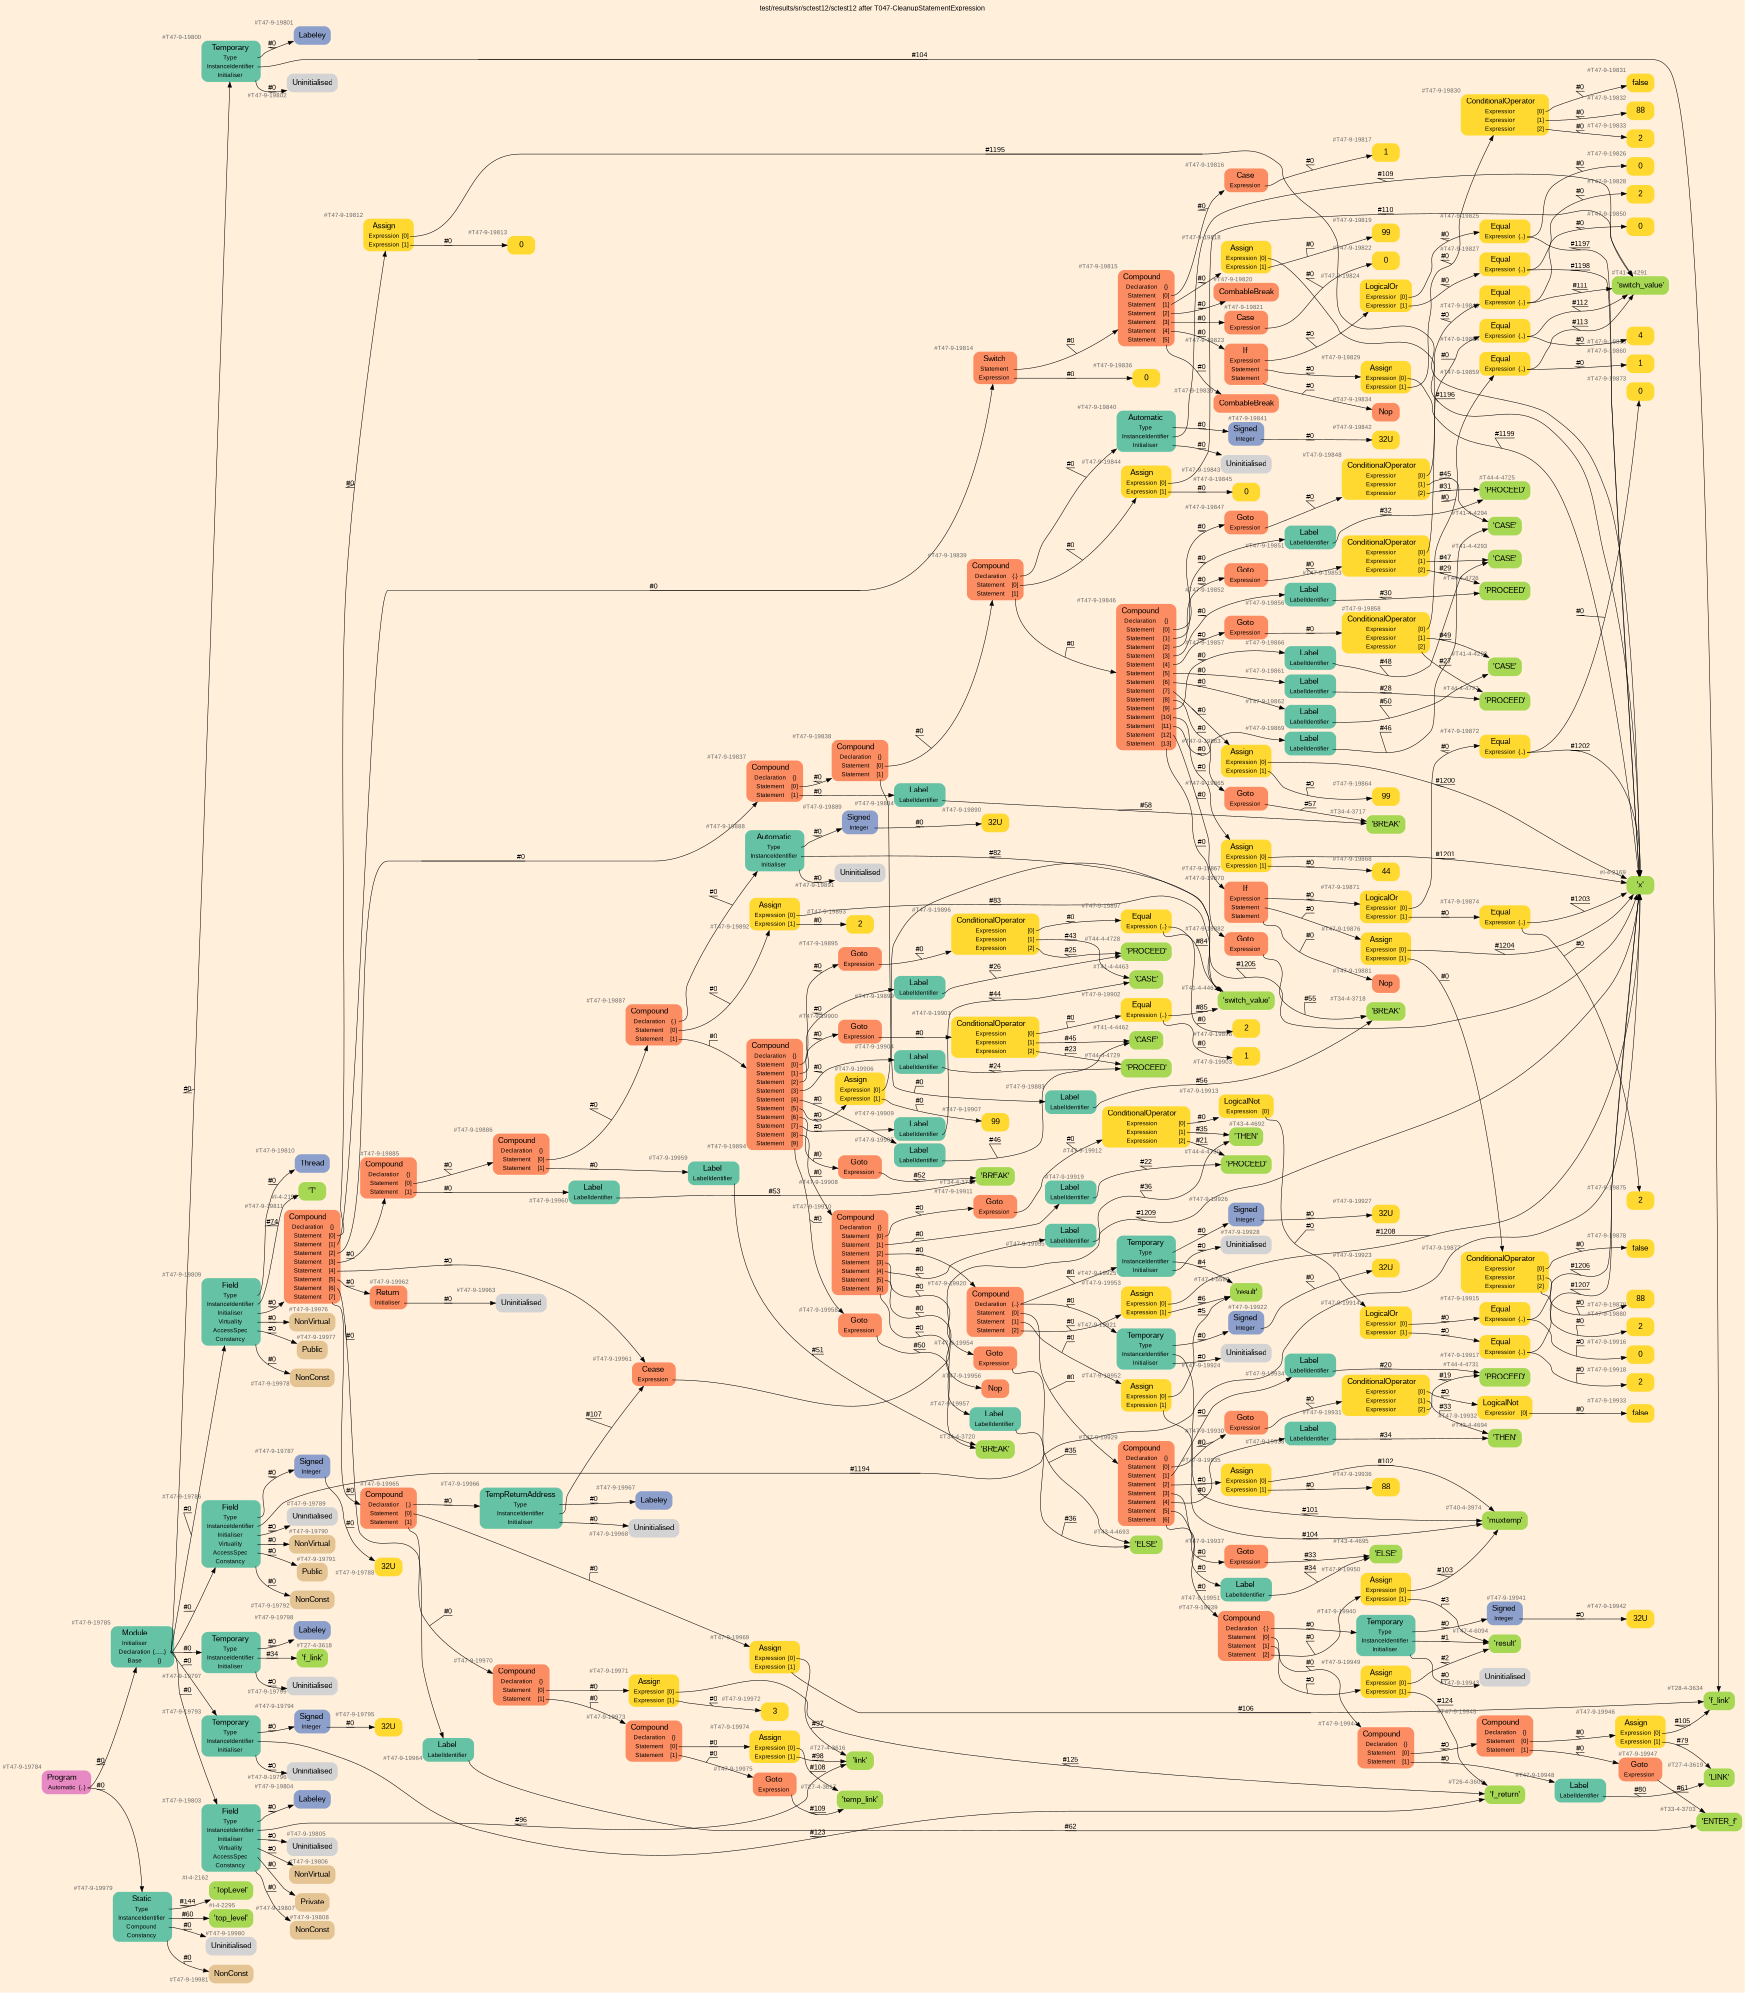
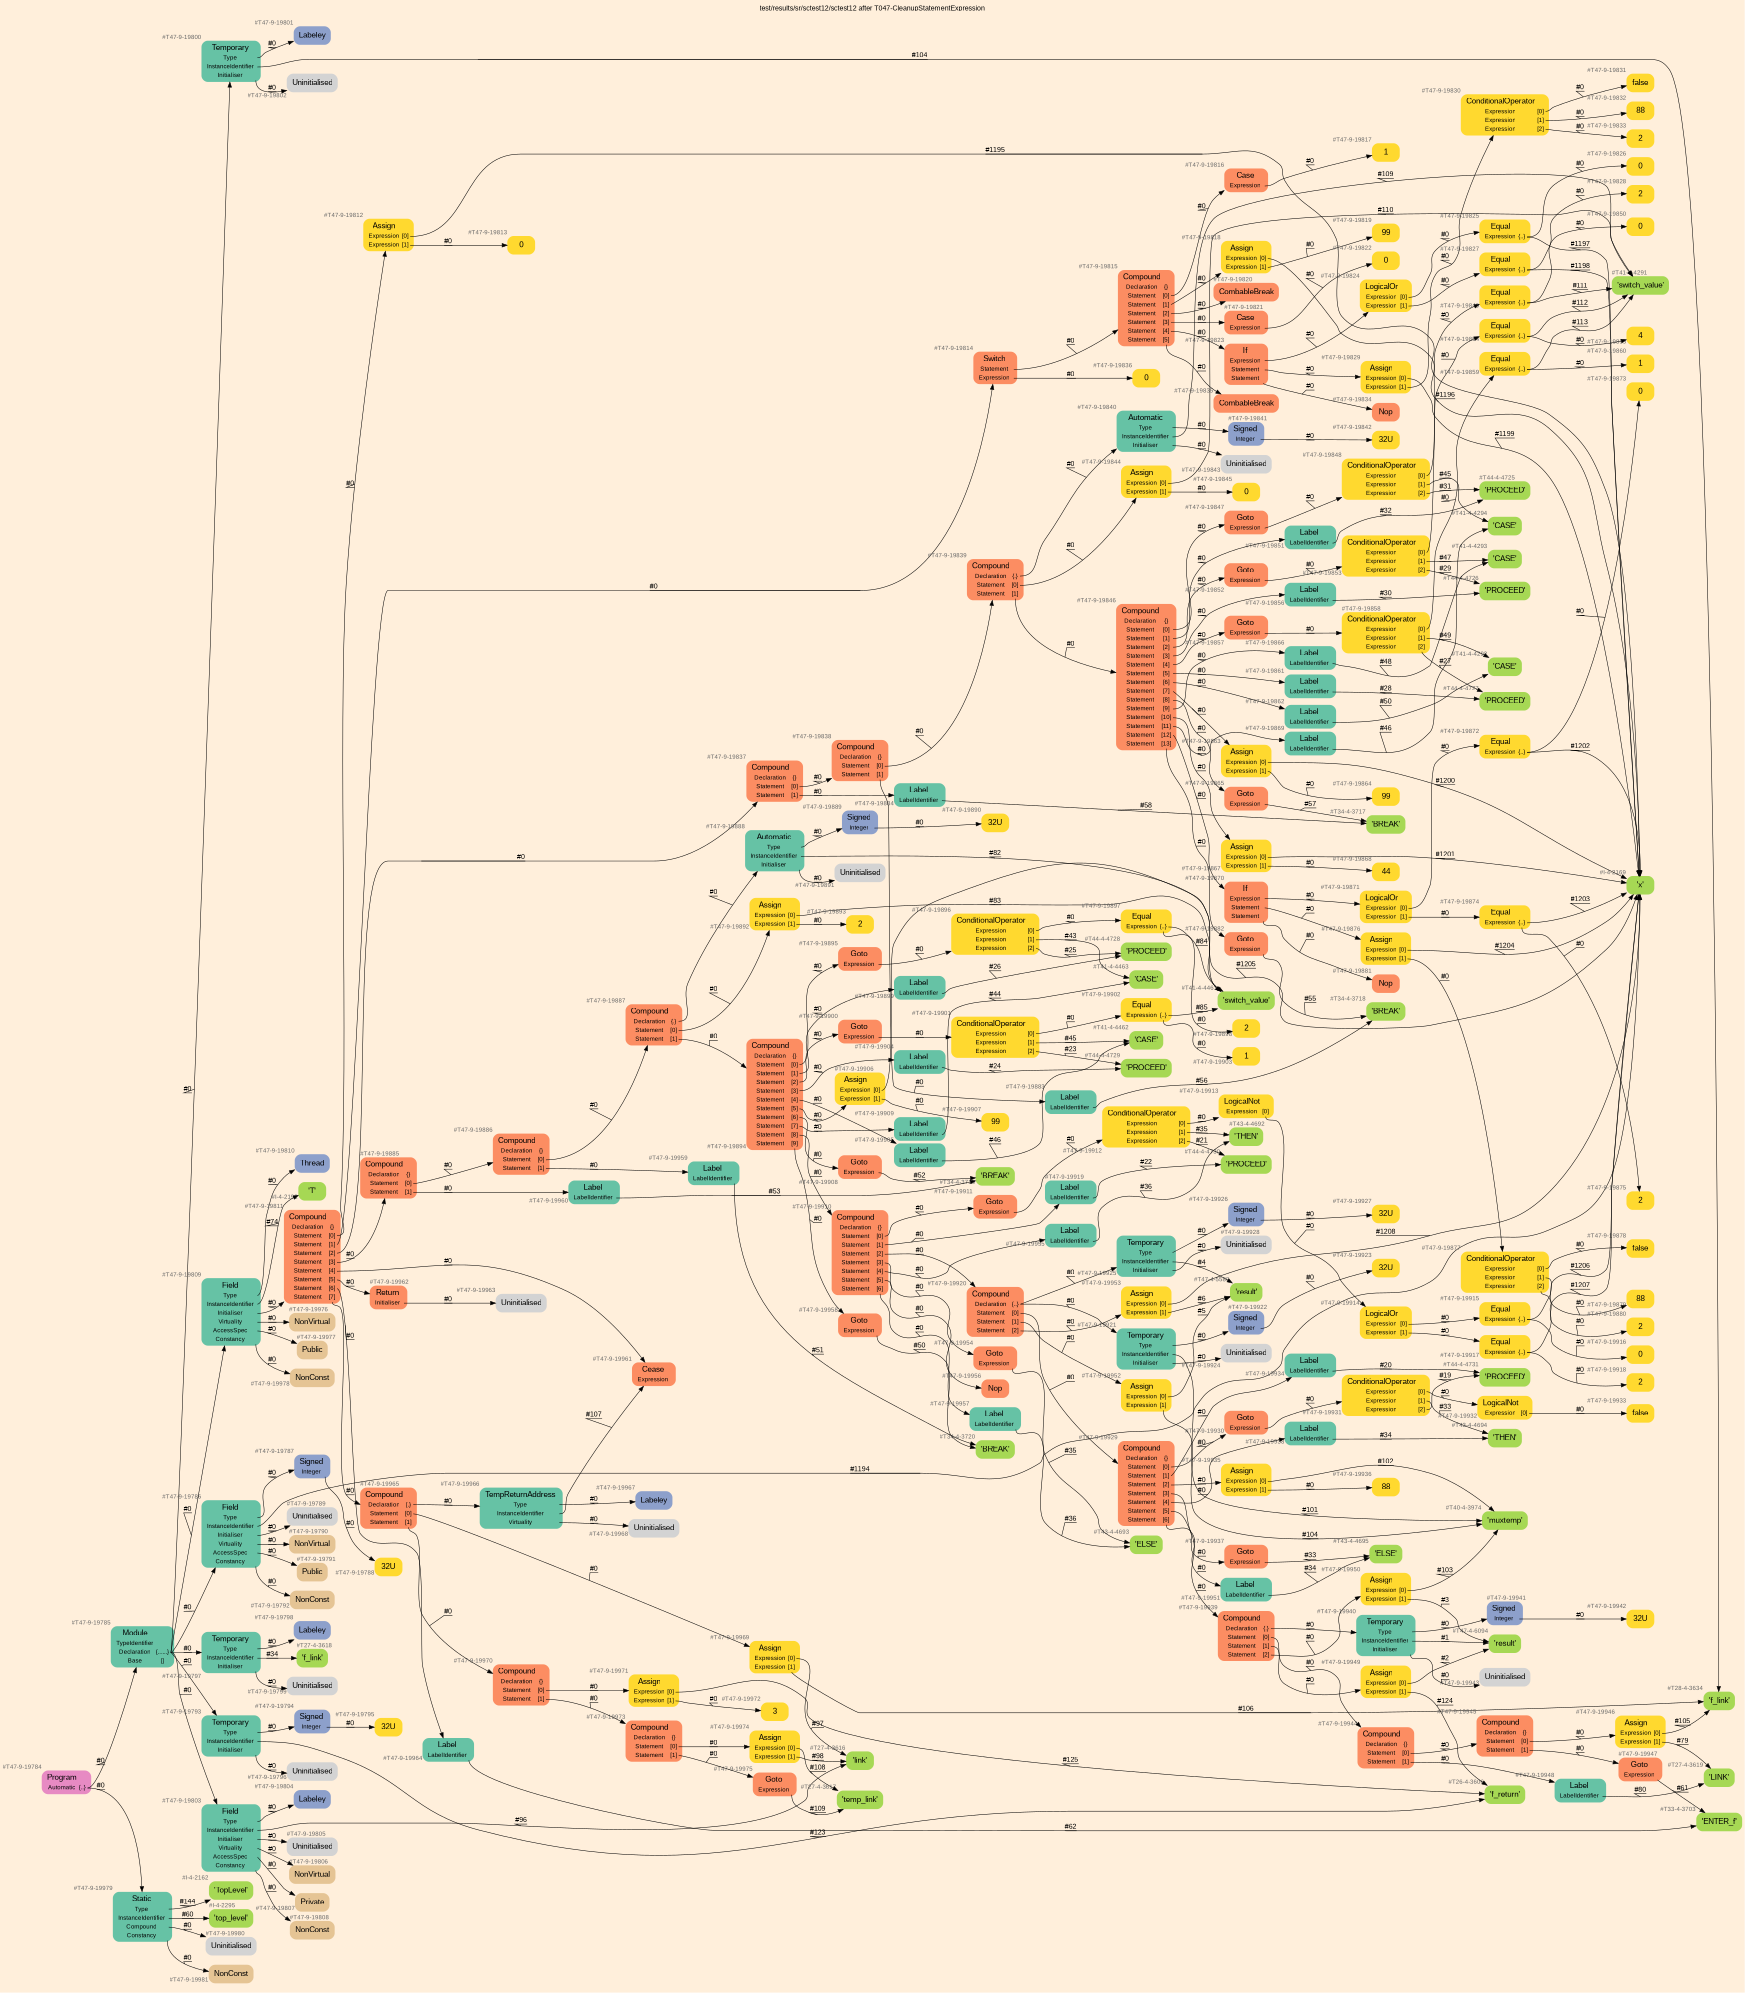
edge "Cease" -> "'x'": removed, label "#1209"
node "TempReturnAddress": text "Initialiser" -> "Virtuality"
node "Module": text "Initialiser" -> "TypeIdentifier"
